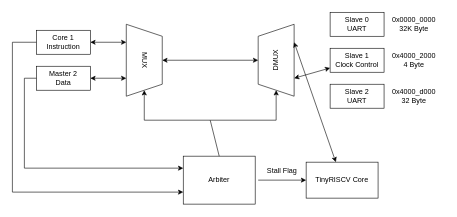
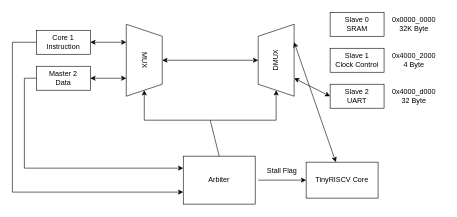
node "Slave 0 UART": label "Slave 0 UART" -> "Slave 0 SRAM"
edge "DMUX" -- "Slave 1 Clock Control": now "DMUX" -- "Slave 2 UART"
